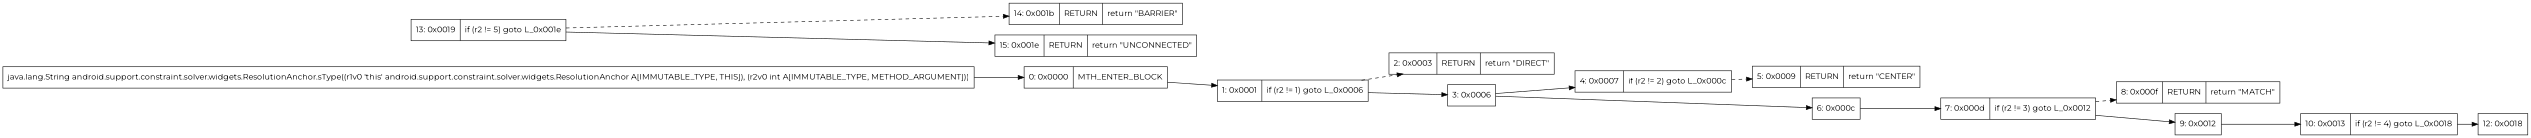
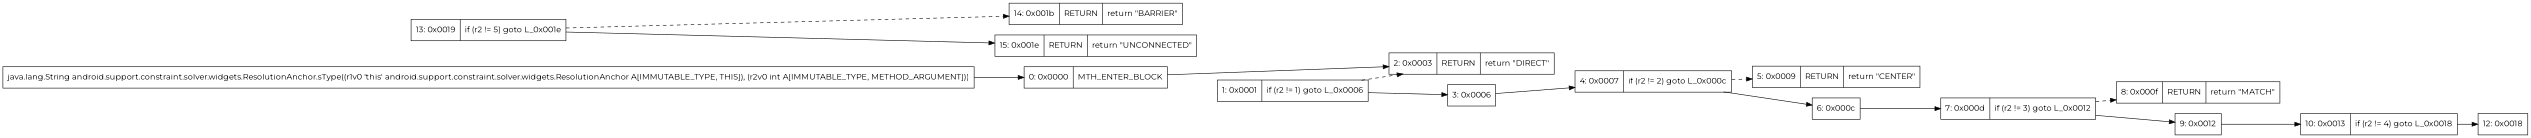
edge "0: 0x0000" -> "1: 0x0001": now "0: 0x0000" -> "2: 0x0003"
edge "3: 0x0006" -> "6: 0x000c": now "4: 0x0007" -> "6: 0x000c"
